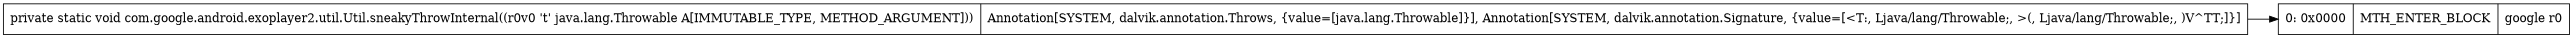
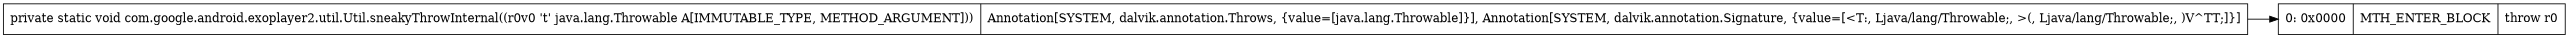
node "0: 0x0000": text "google r0" -> "throw r0"
